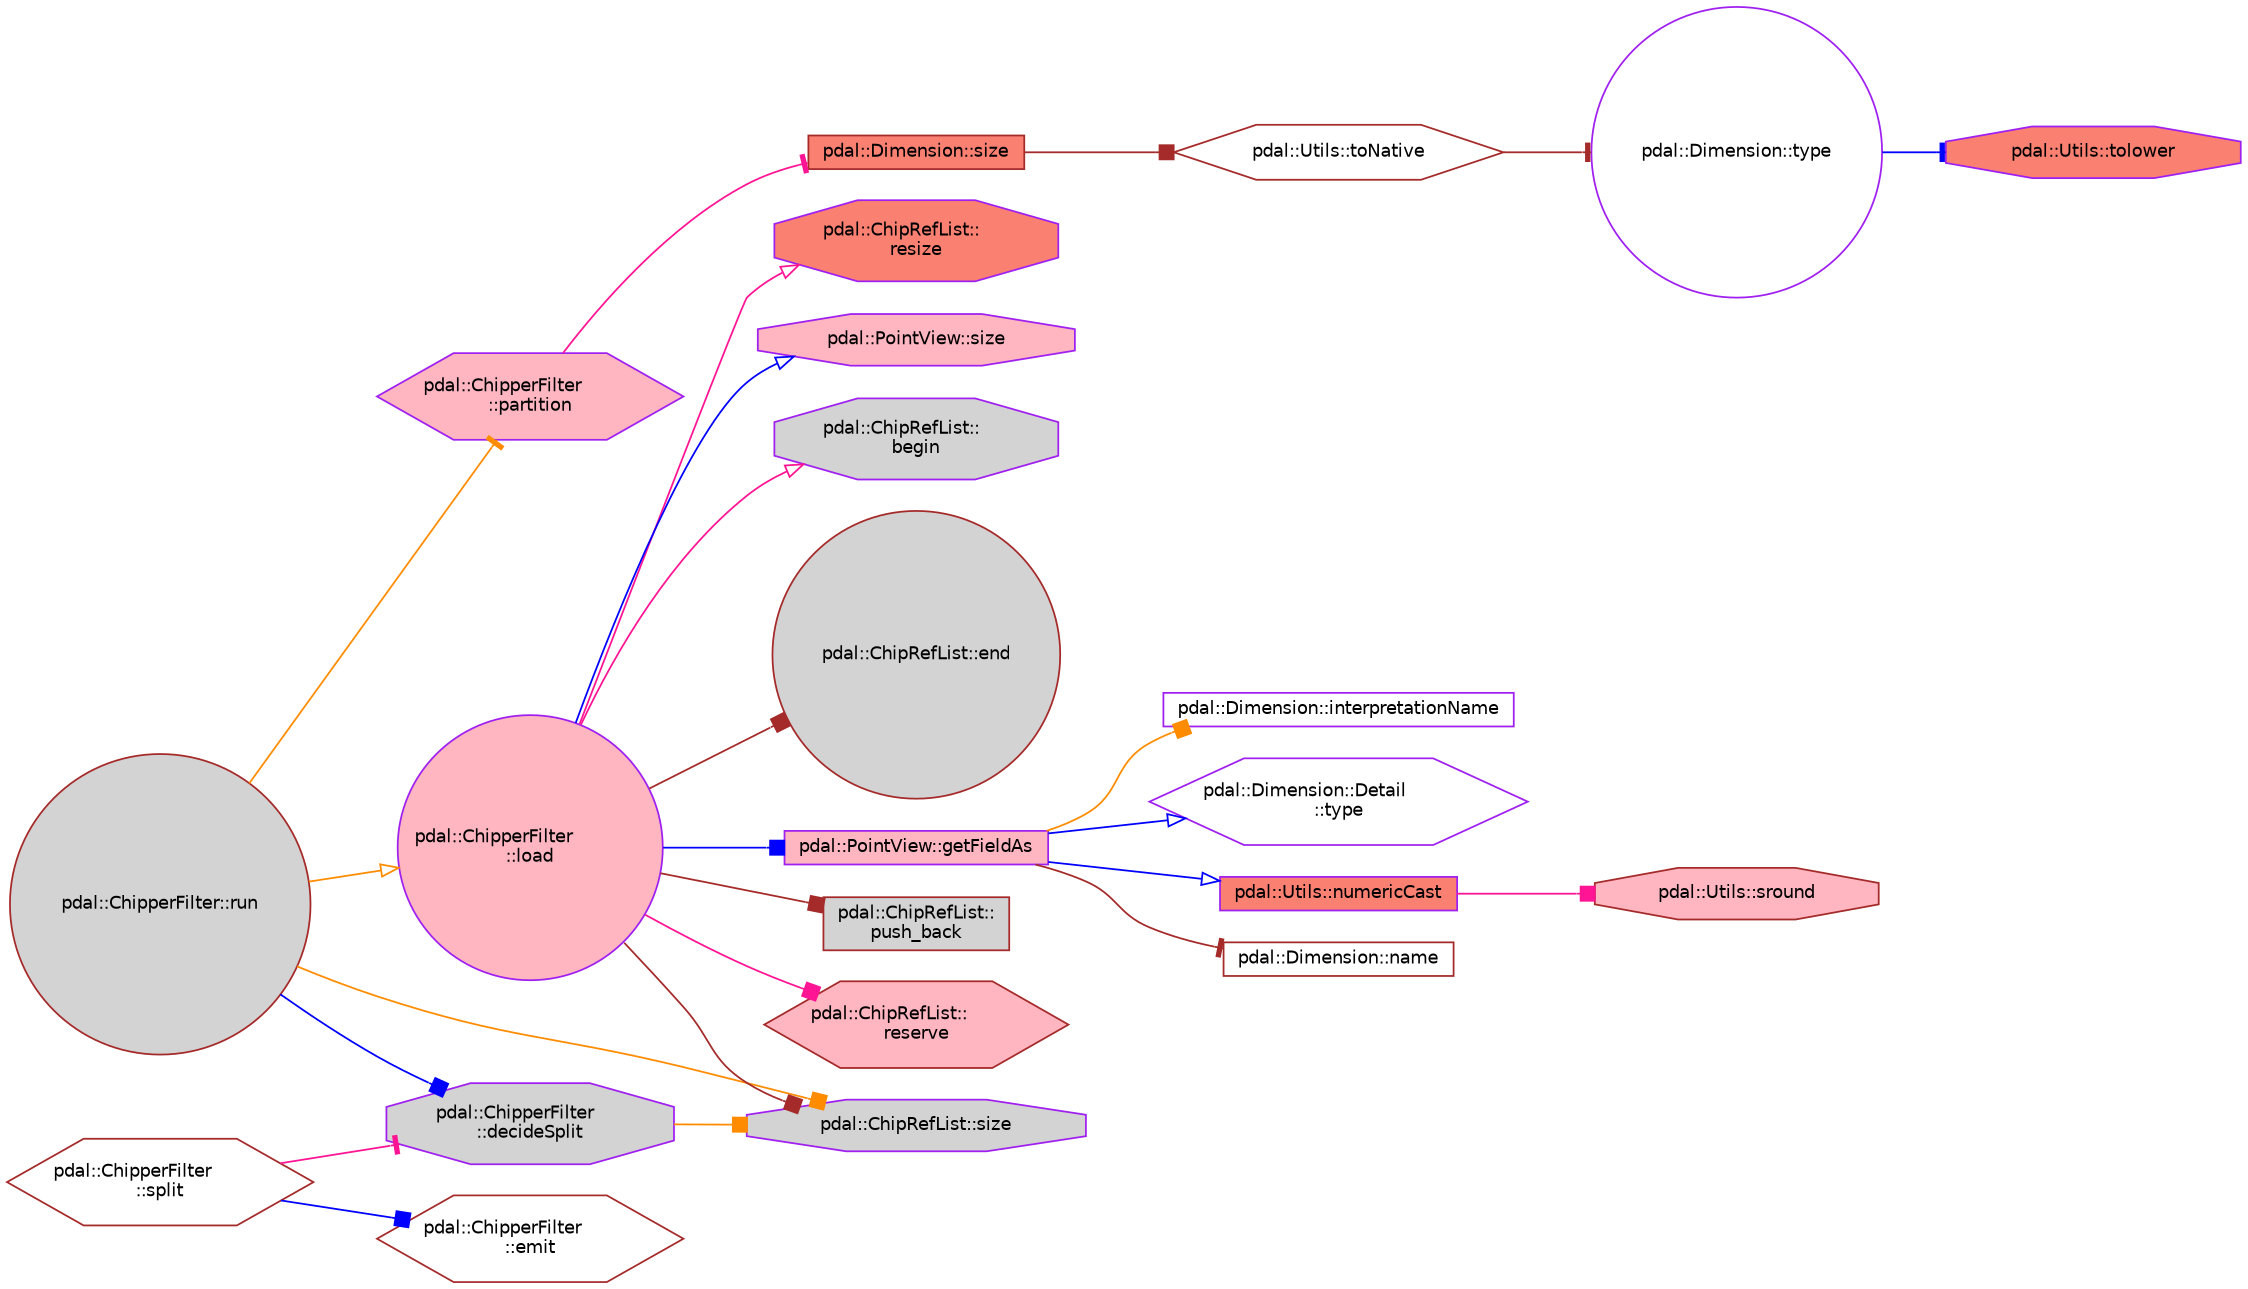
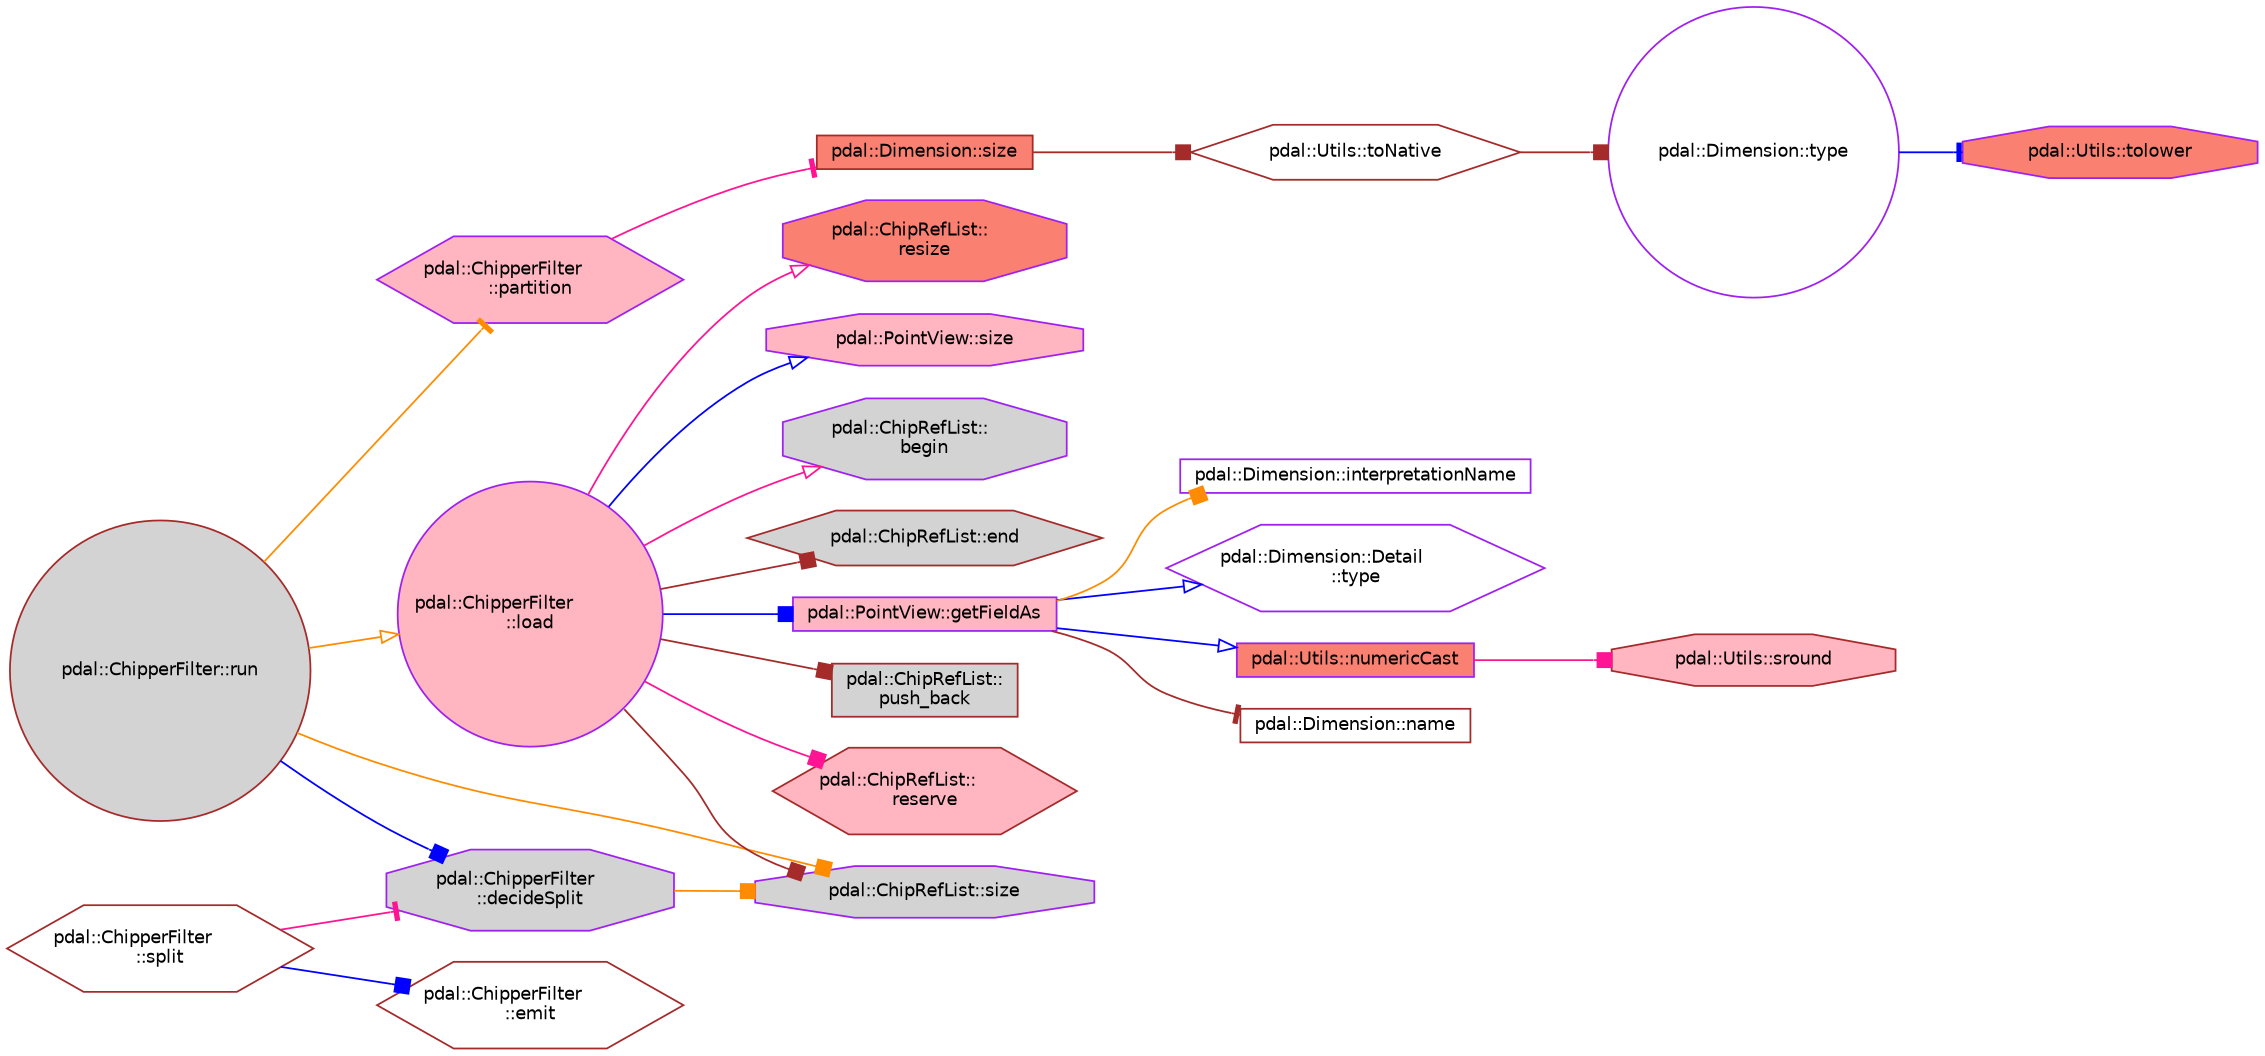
edge "pdal::Utils::toNative" -> "pdal::Dimension::type": arrowhead tee -> box
node "pdal::ChipRefList::end": shape circle -> hexagon
